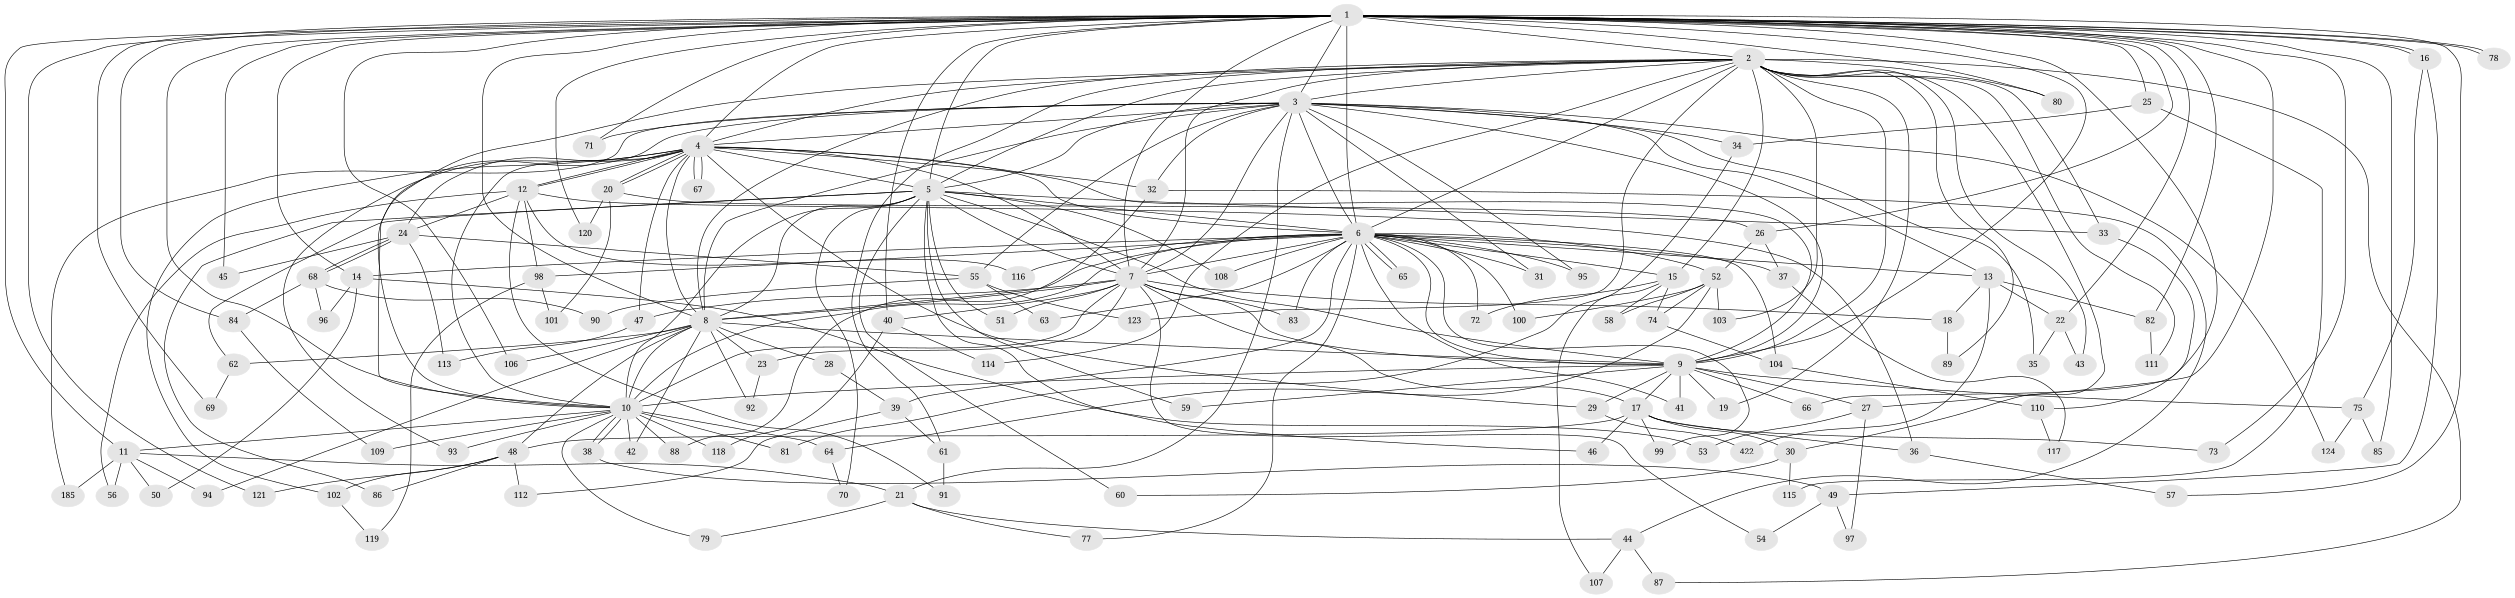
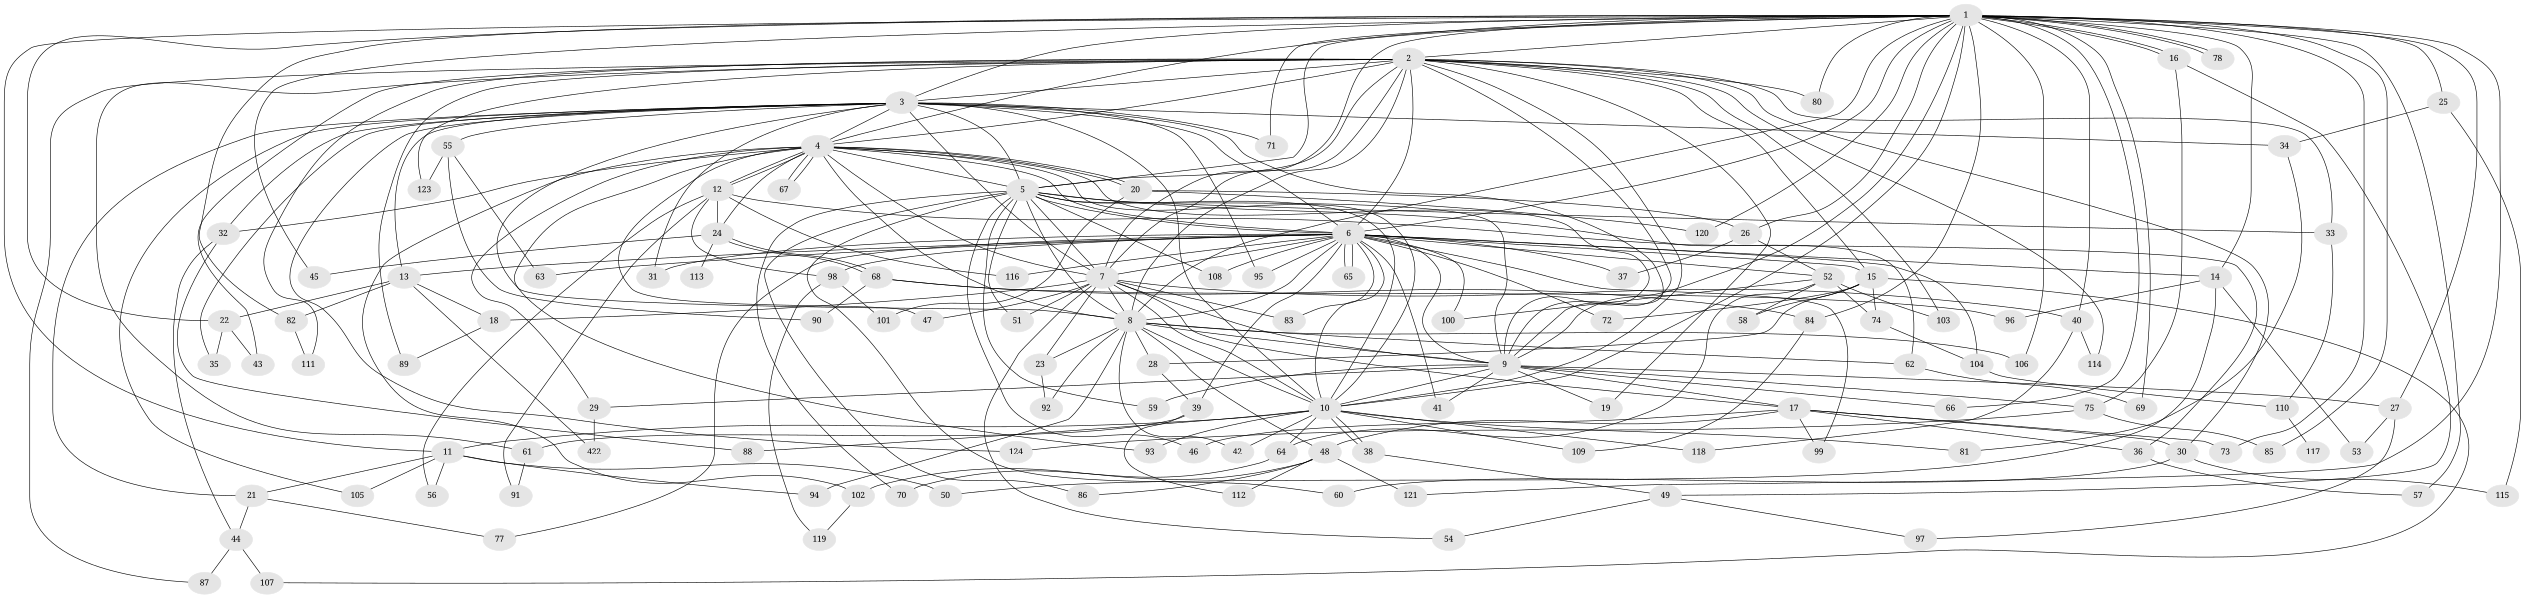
edge "24" -- "55": removed
edge "47" -- "113": removed
edge "15" -- "28": added
edge "37" -- "117": removed
node "185": label "185" -> "105"
node "79": removed
